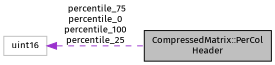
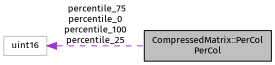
node "CompressedMatrix::PerCol Header": label "CompressedMatrix::PerCol Header" -> "CompressedMatrix::PerCol PerCol"
